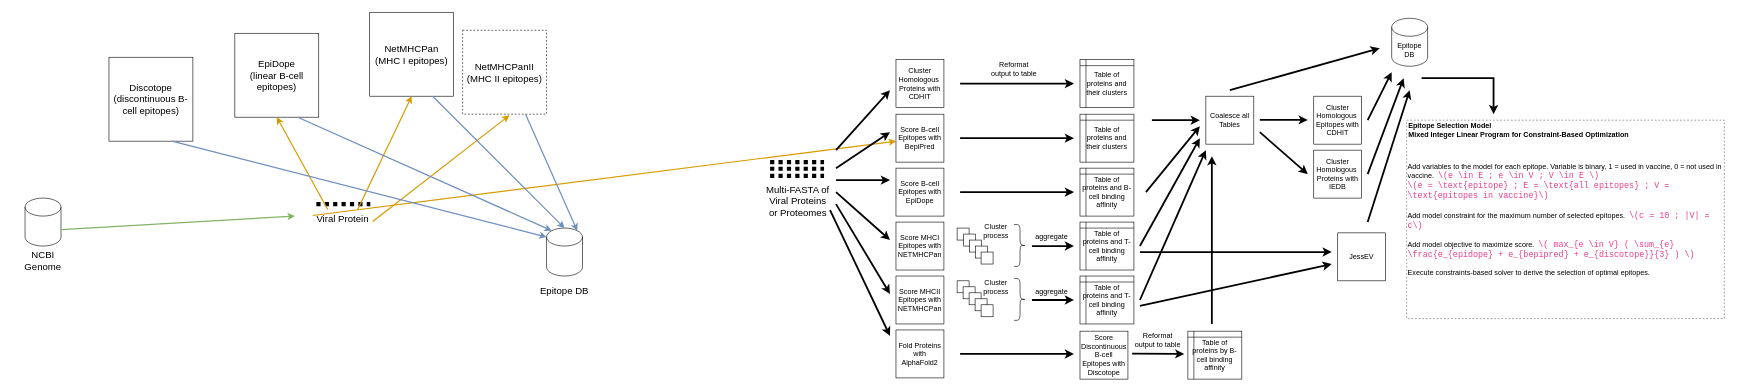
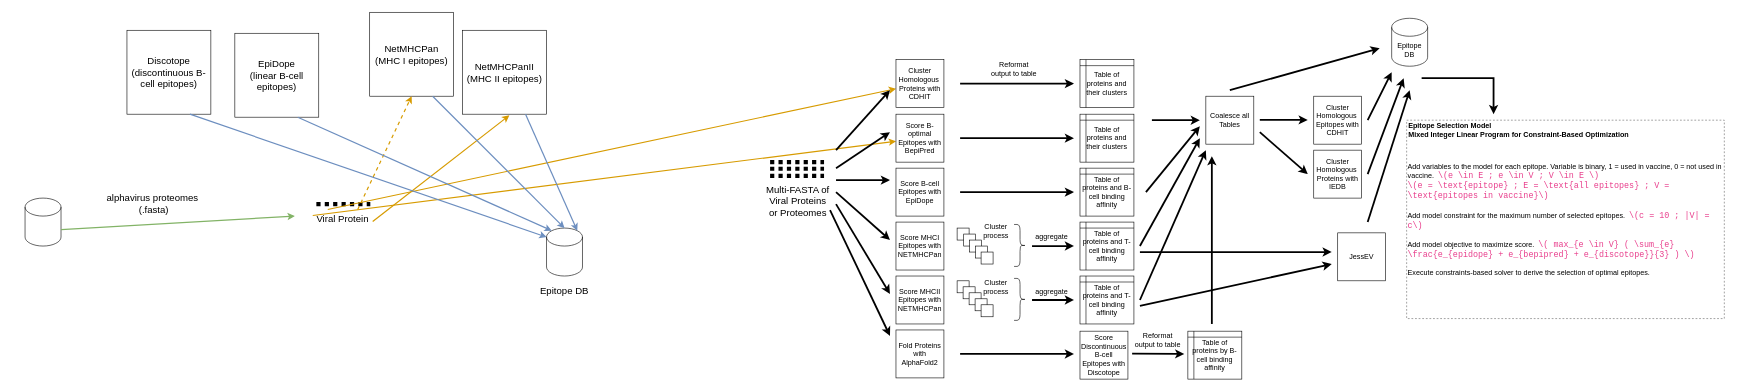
node "NetMHCPanII (MHC II epitopes)": style dashed -> solid
node "Discotope (discontinuous B-cell epitopes)": moved (150, 99) -> (168, 72)
node "Score B-cell Epitopes with BepiPred": label "Score B-cell Epitopes with BepiPred" -> "Score B-optimal Epitopes with BepiPred"
edge "Viral Protein" -> "NetMHCPan (MHC I epitopes)": style solid -> dashed
edge "Viral Protein" -> "EpiDope (linear B-cell epitopes)": now "Viral Protein" -> "Cluster Homologous Proteins with CDHIT"
node "alphavirus proteomes (.fasta)": added
node "NCBI Genome": removed
